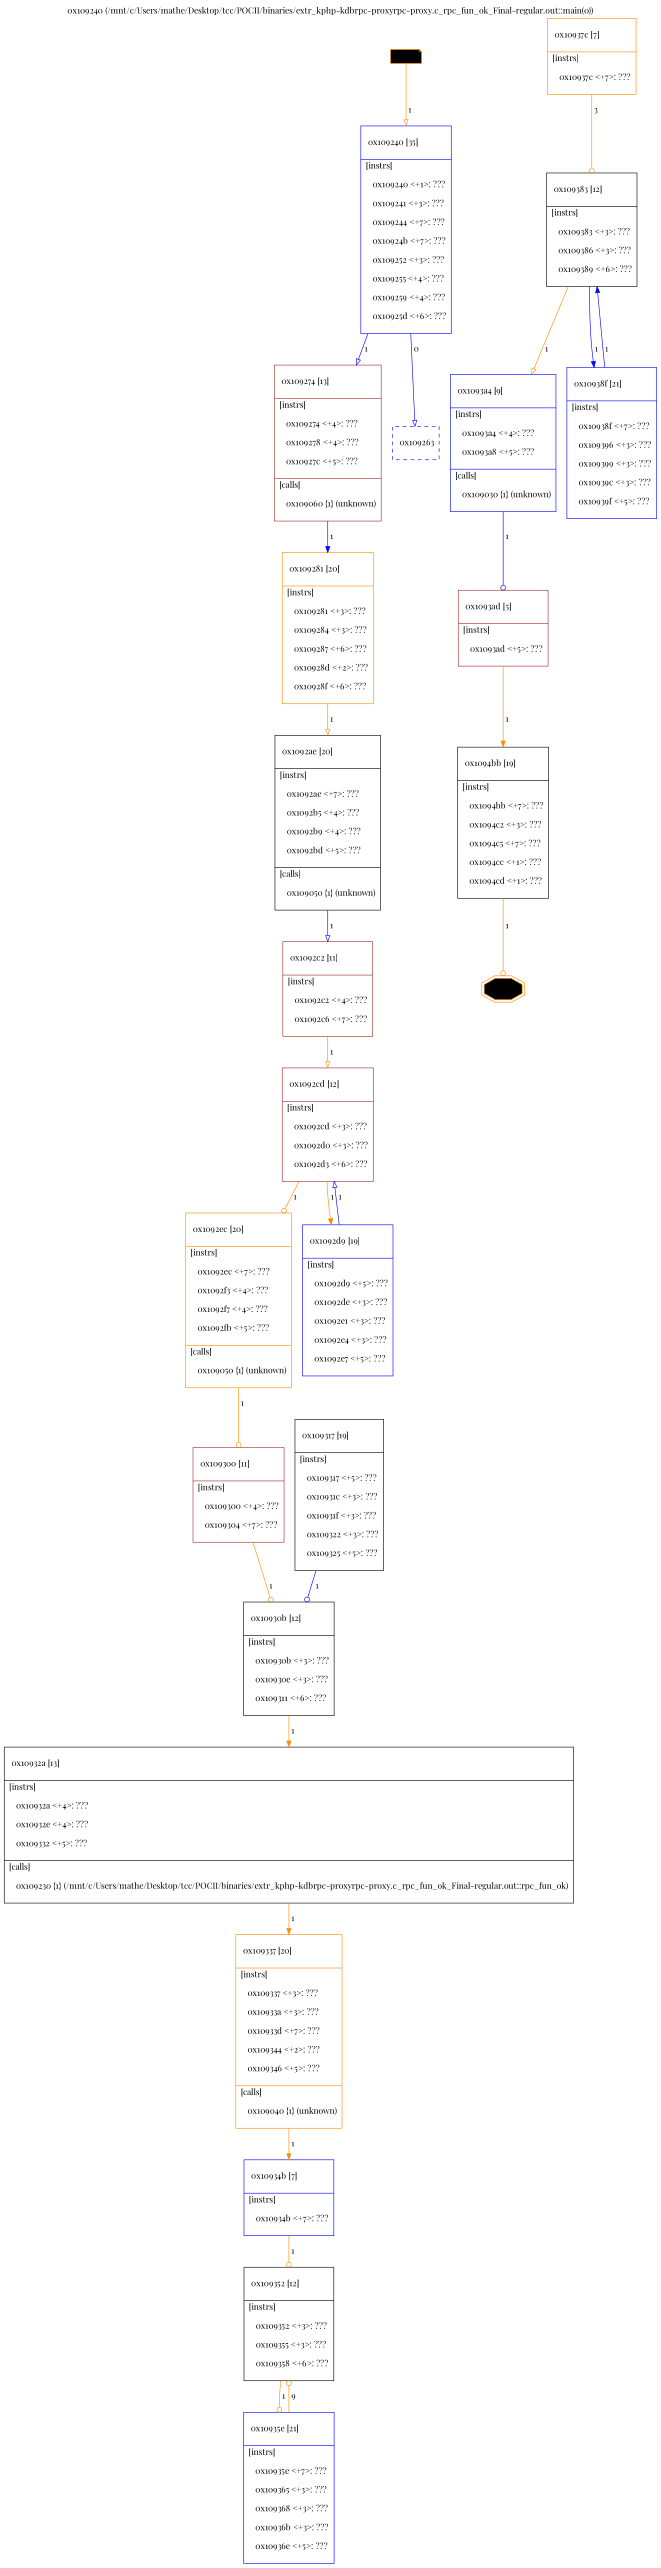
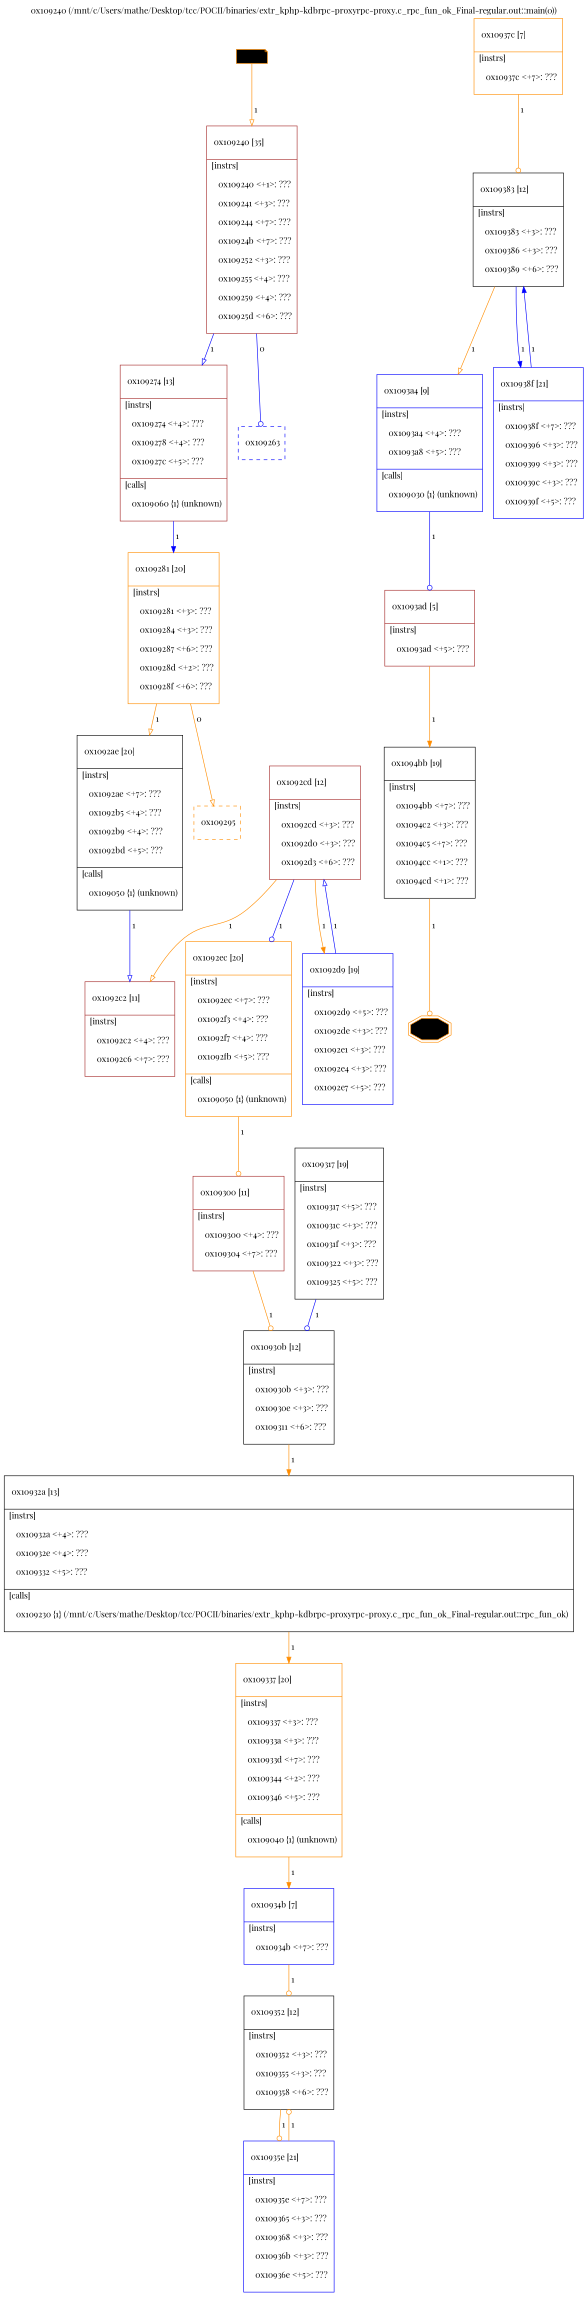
edge "0x10937c [7]" -> "0x109383 [12]": label " 3" -> " 1"
node "0x109240 [35]": color blue -> brown
edge "0x109240 [35]" -> "0x109263": arrowhead onormal -> odot
node "0x109295": added
edge "0x1092c2 [11]" -> "0x1092cd [12]": reversed
edge "0x1092cd [12]" -> "0x1092ec [20]": color darkorange -> blue
edge "0x10935e [21]" -> "0x109352 [12]": label " 9" -> " 1"
